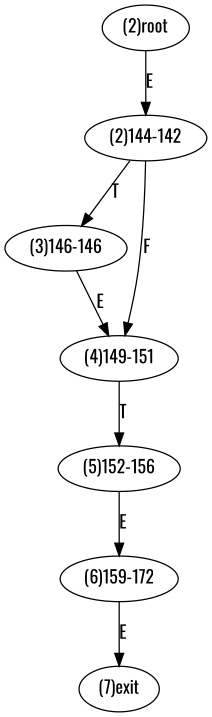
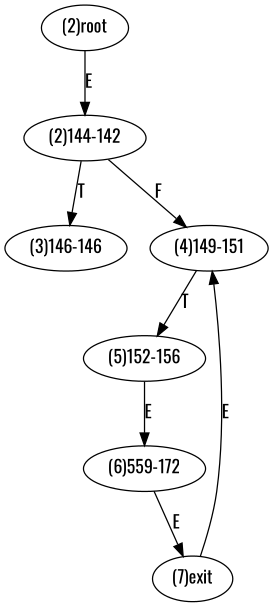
edge "(3)146-146" -> "(4)149-151": now "(7)exit" -> "(4)149-151"
node "(6)159-172": label "(6)159-172" -> "(6)559-172"
